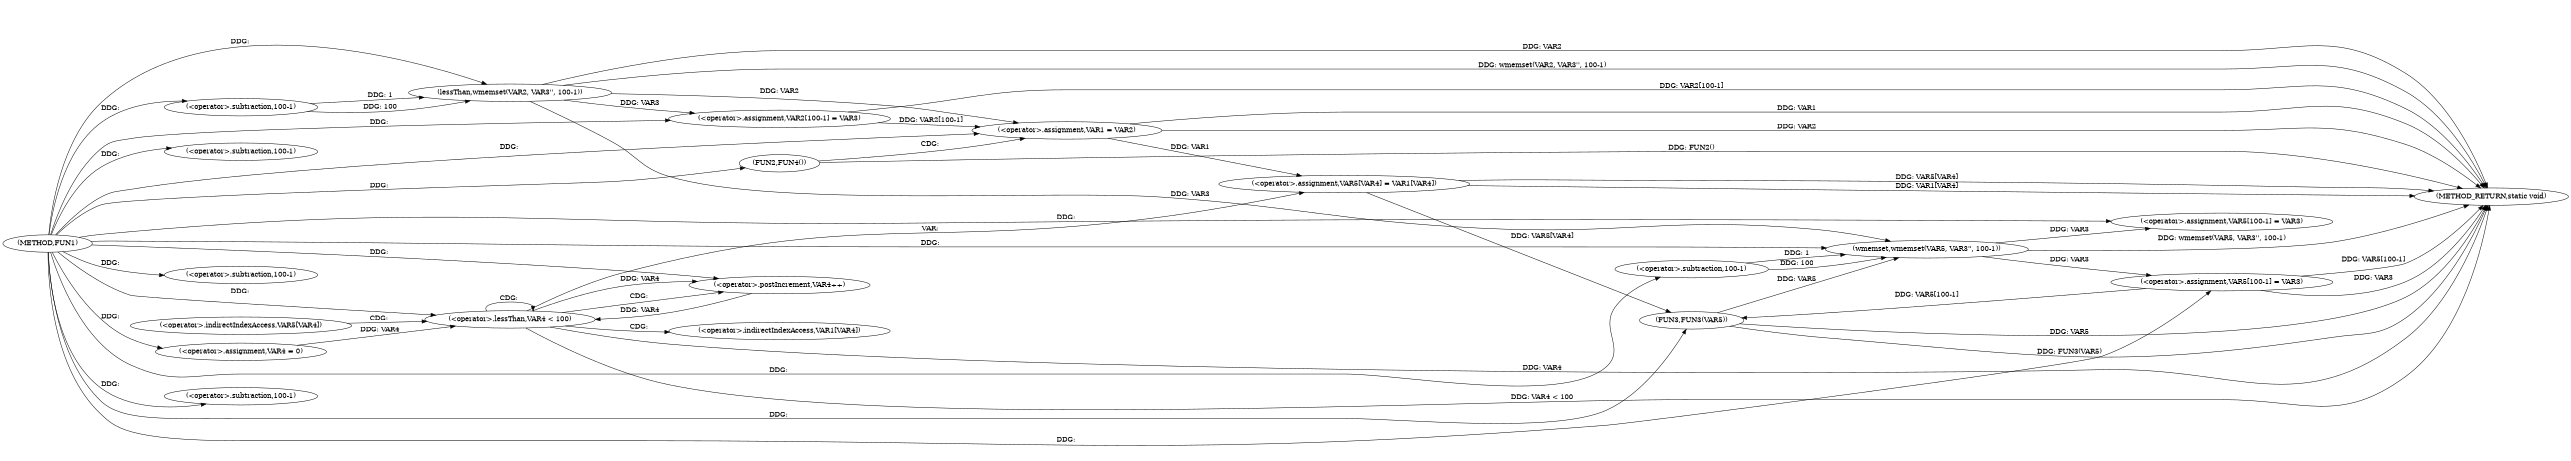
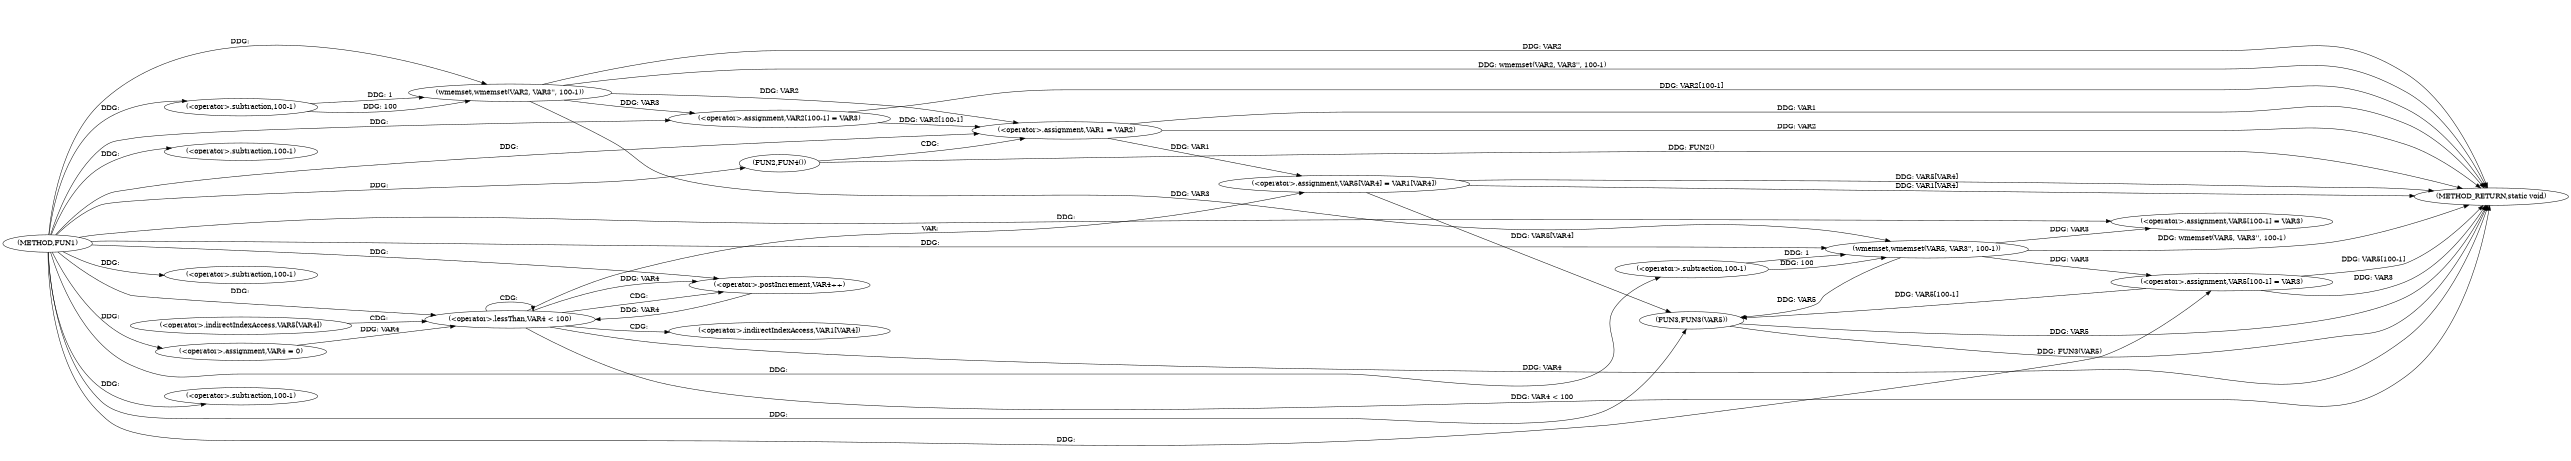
node "(lessThan,wmemset(VAR2, VAR3'', 100-1))": label "(lessThan,wmemset(VAR2, VAR3'', 100-1))" -> "(wmemset,wmemset(VAR2, VAR3'', 100-1))"
edge "(FUN3,FUN3(VAR5))" -> "(wmemset,wmemset(VAR5, VAR3'', 100-1))": reversed
